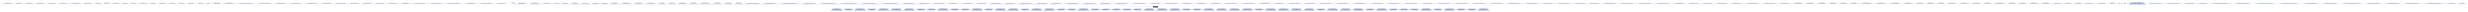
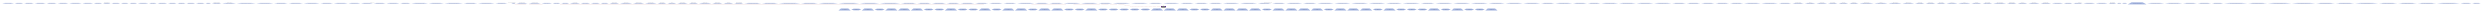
node "/usr/share/ghostscript/9.26/iccprofiles/default_gray.icc": added
